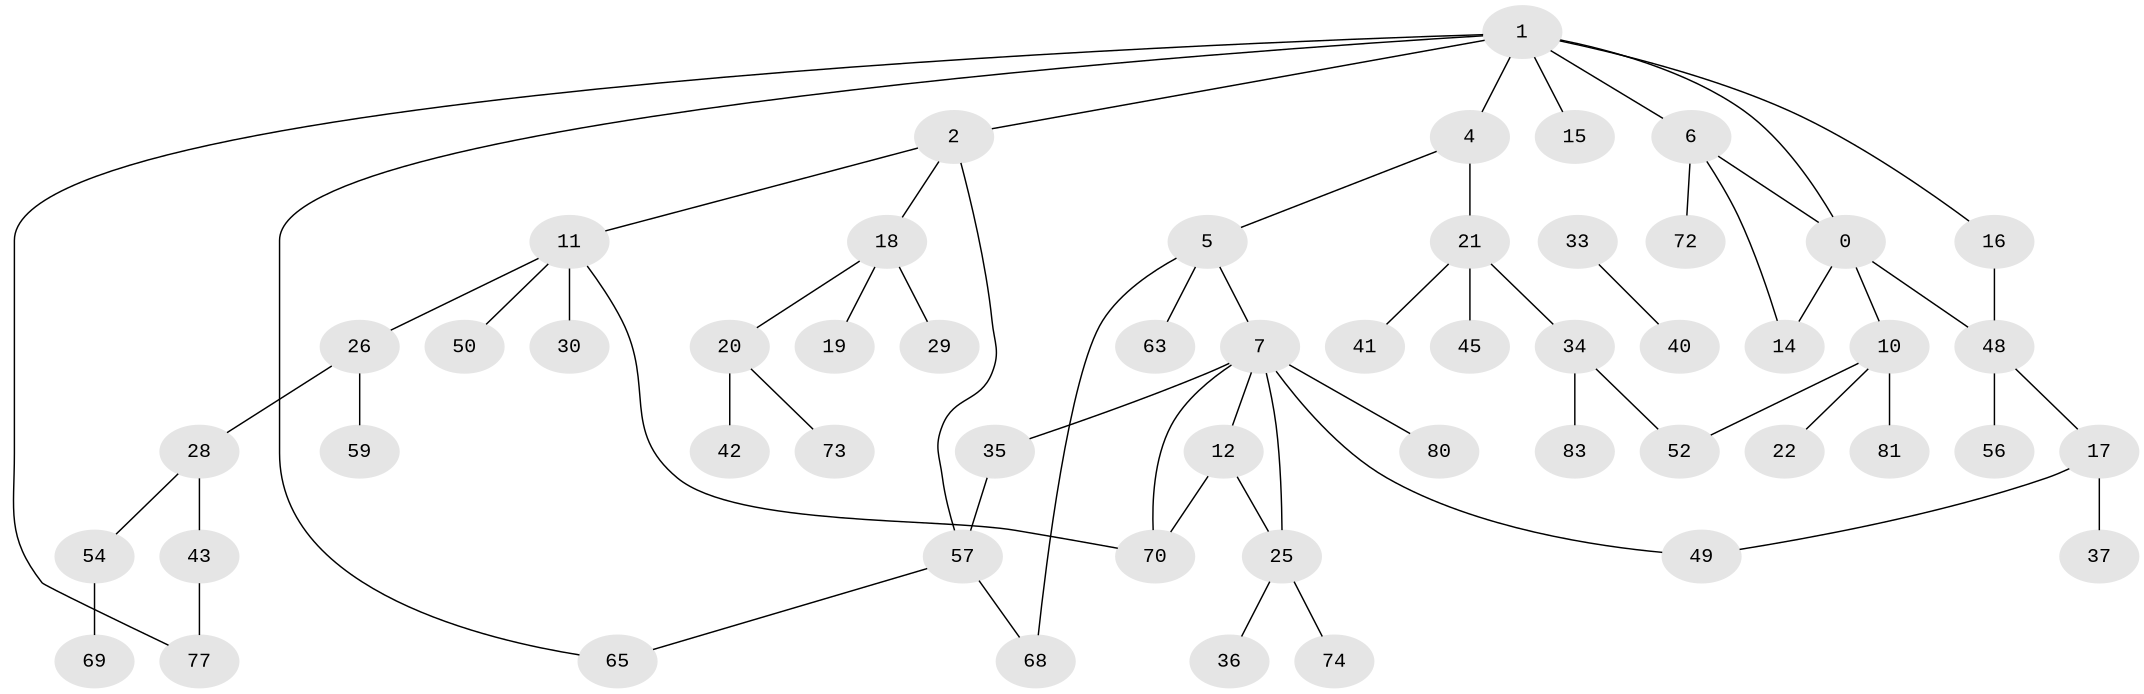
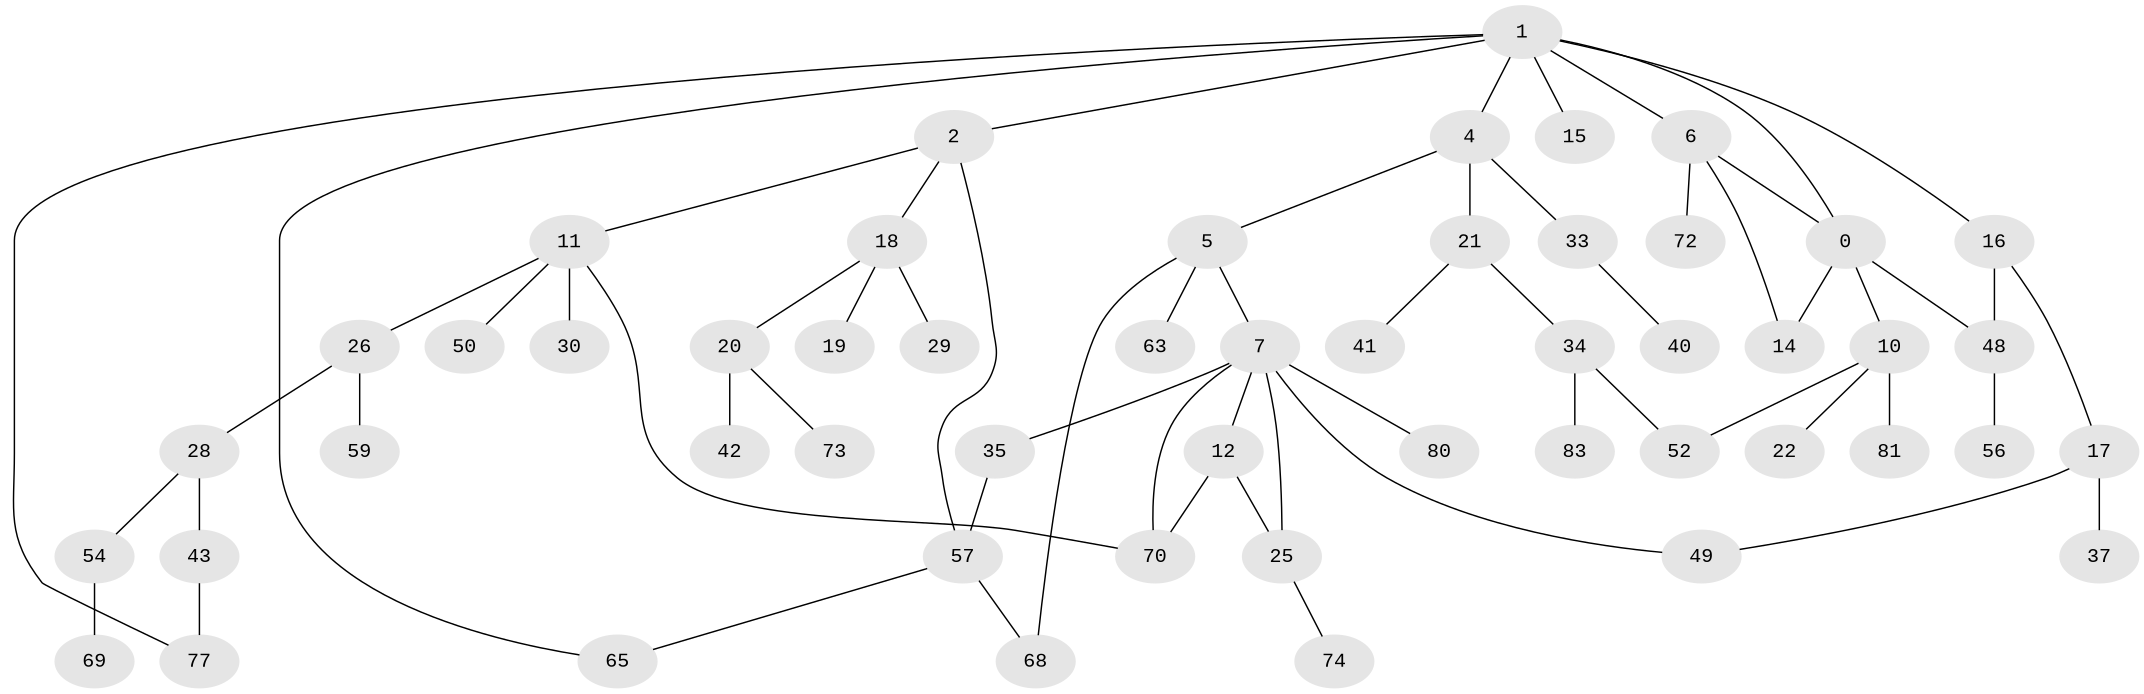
edge "4" -- "33": added
node "45": removed
edge "48" -- "17": now "16" -- "17"
node "36": removed
